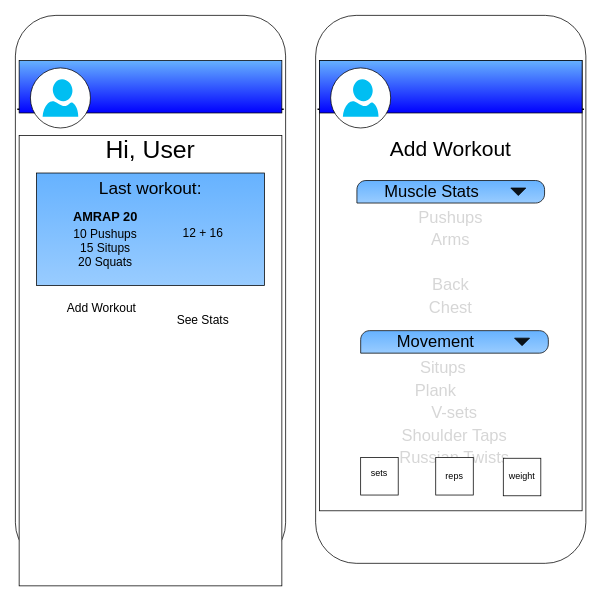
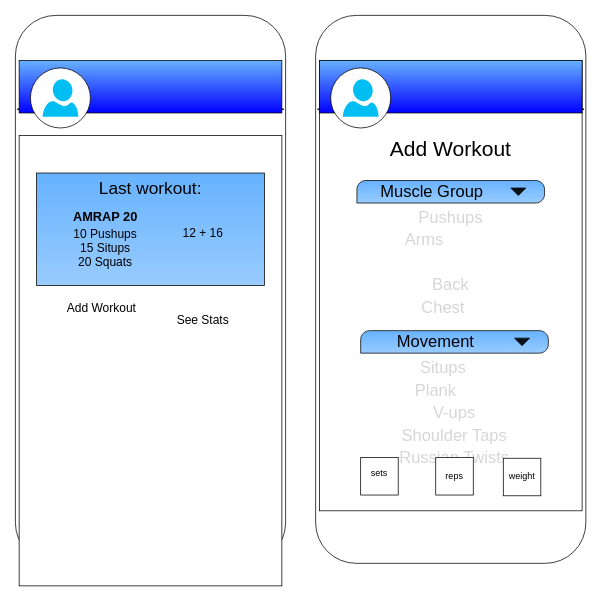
node "Hi, User": removed
node "Muscle Stats": label "Muscle Stats" -> "Muscle Group"
node "Arms": moved (450, 240) -> (424, 240)
node "Chest": moved (450, 308) -> (443, 308)
node "V-sets": label "V-sets" -> "V-ups"
